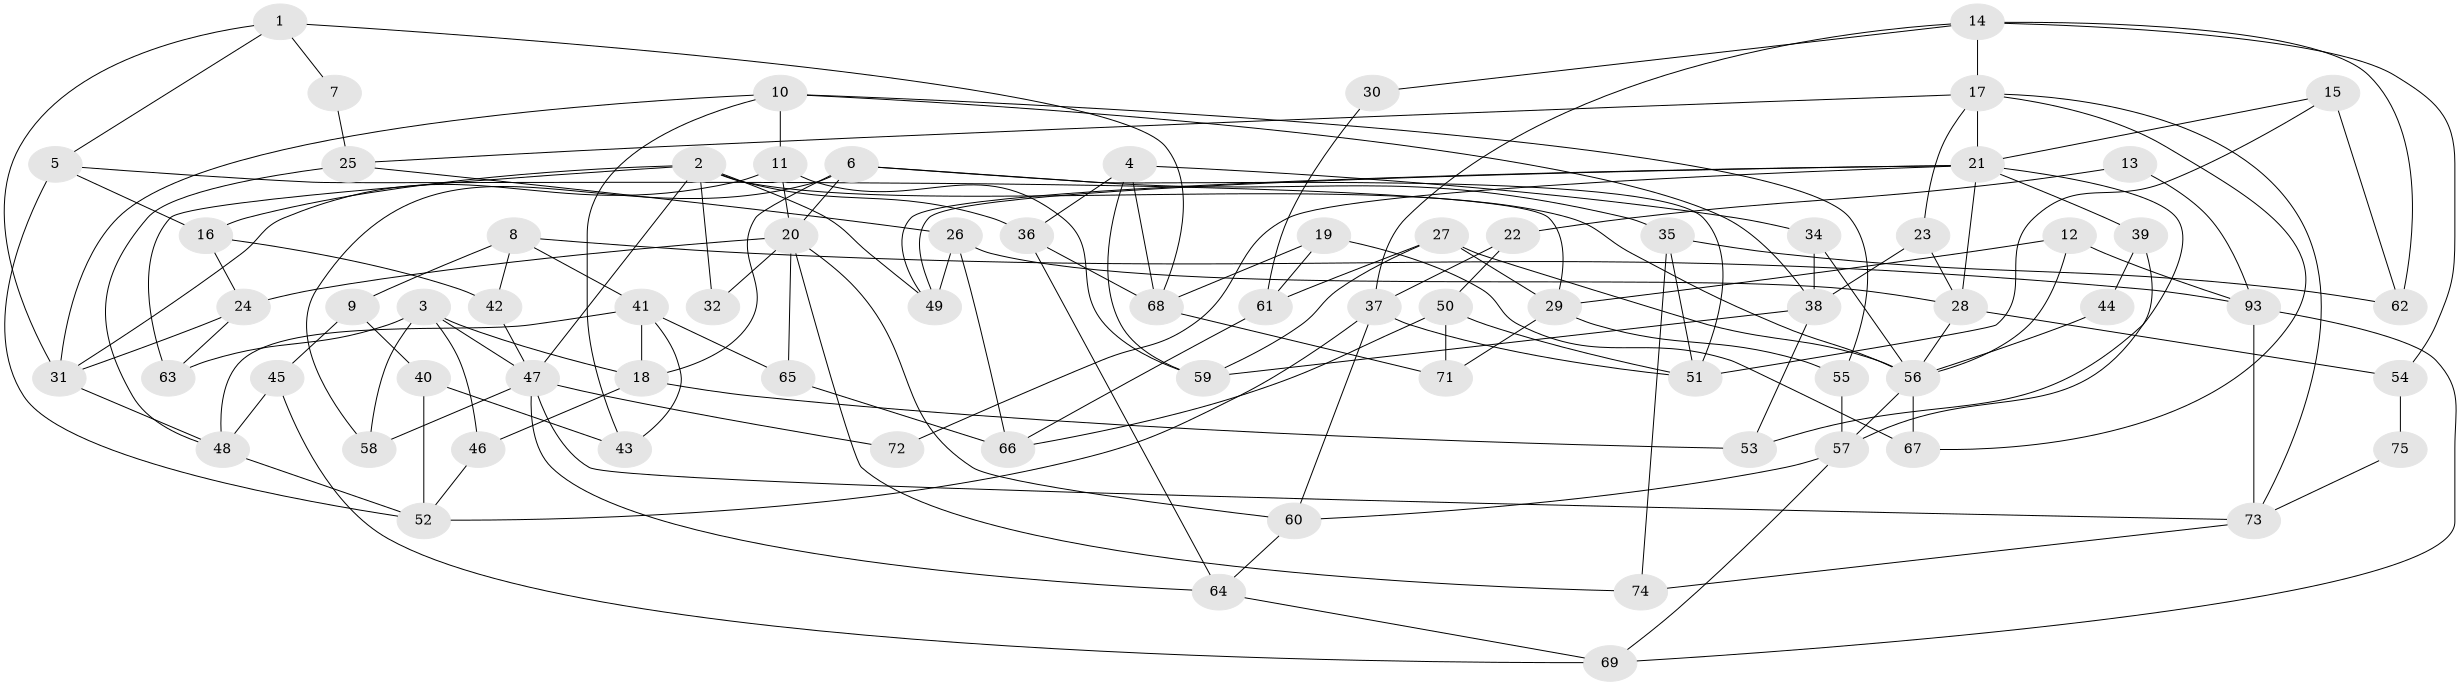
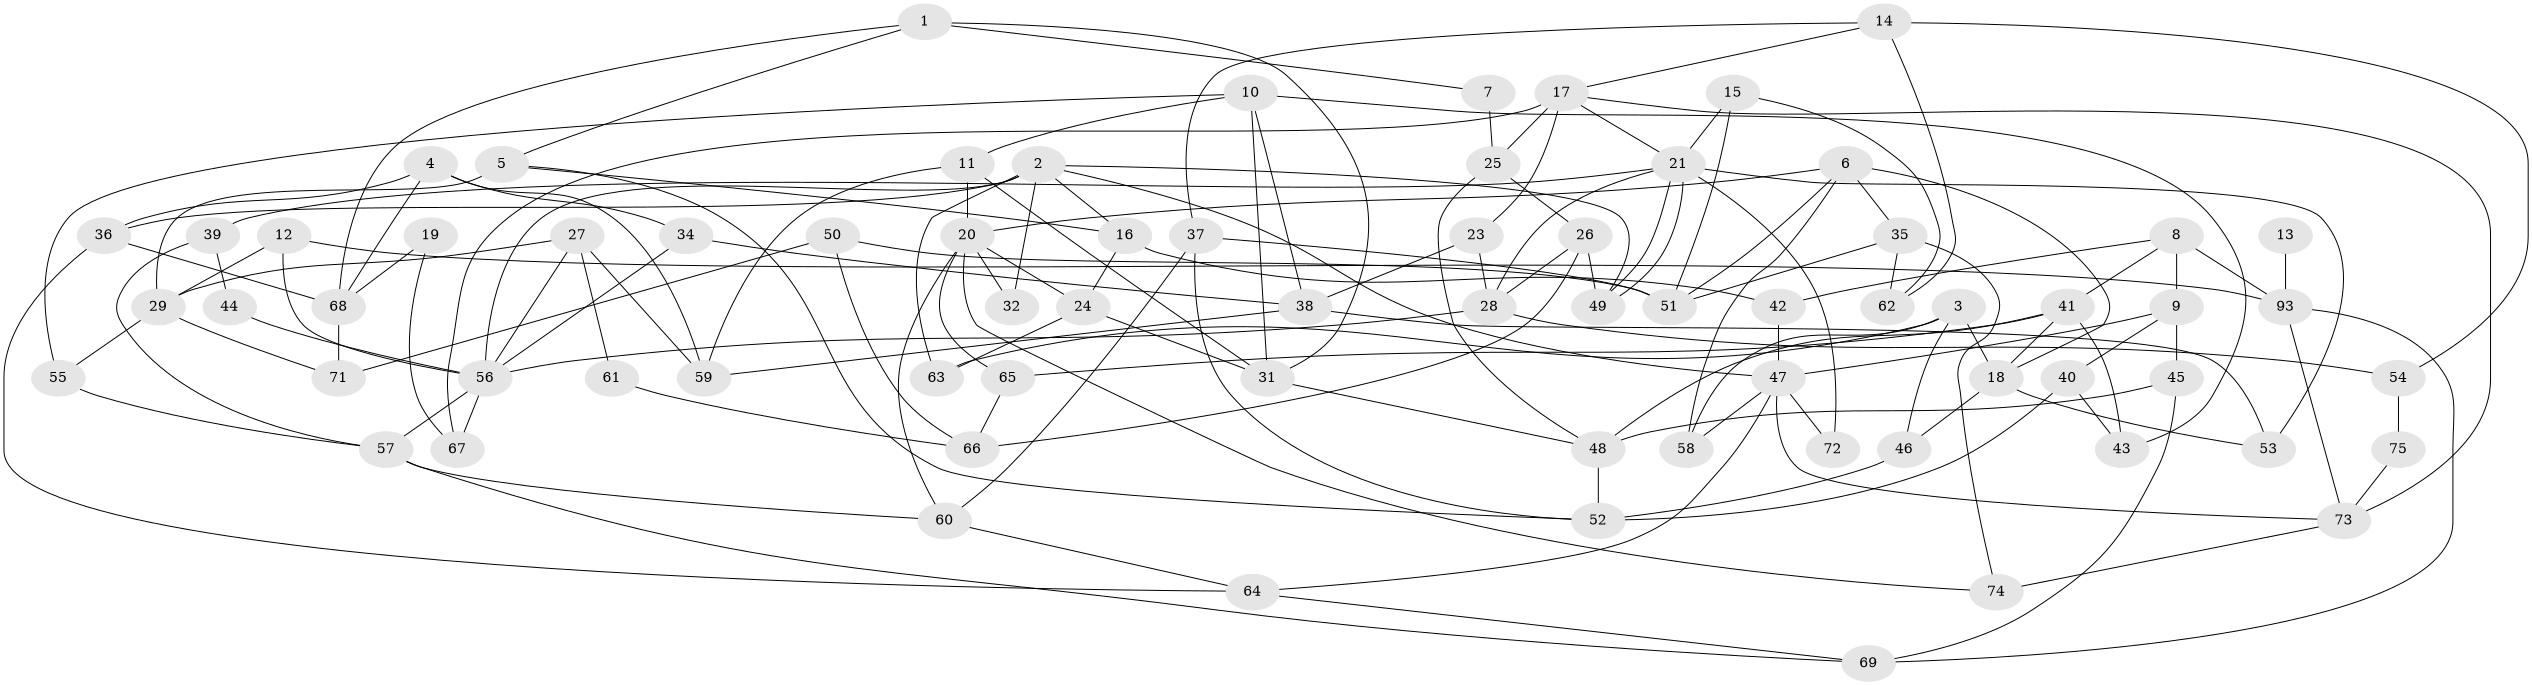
node "30": removed
node "22": removed
edge "19" -- "61": removed
edge "3" -- "47": now "9" -- "47"
